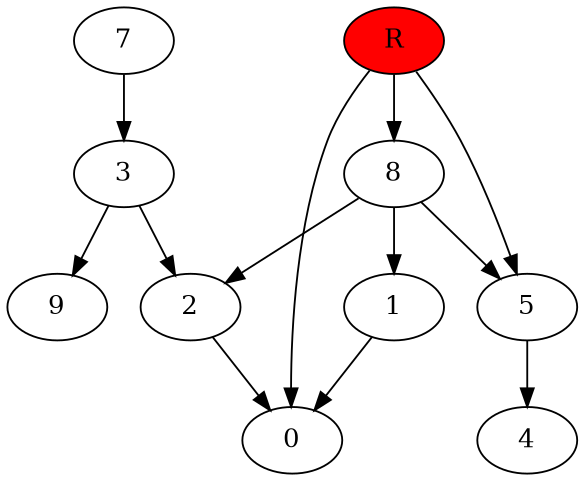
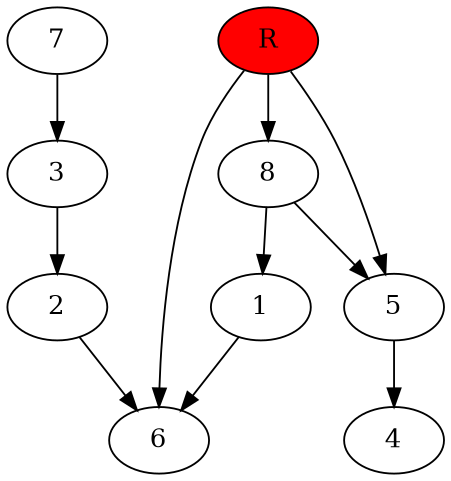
edge "8" -> "2": removed
node "9": removed
node "0": label "0" -> "6"
